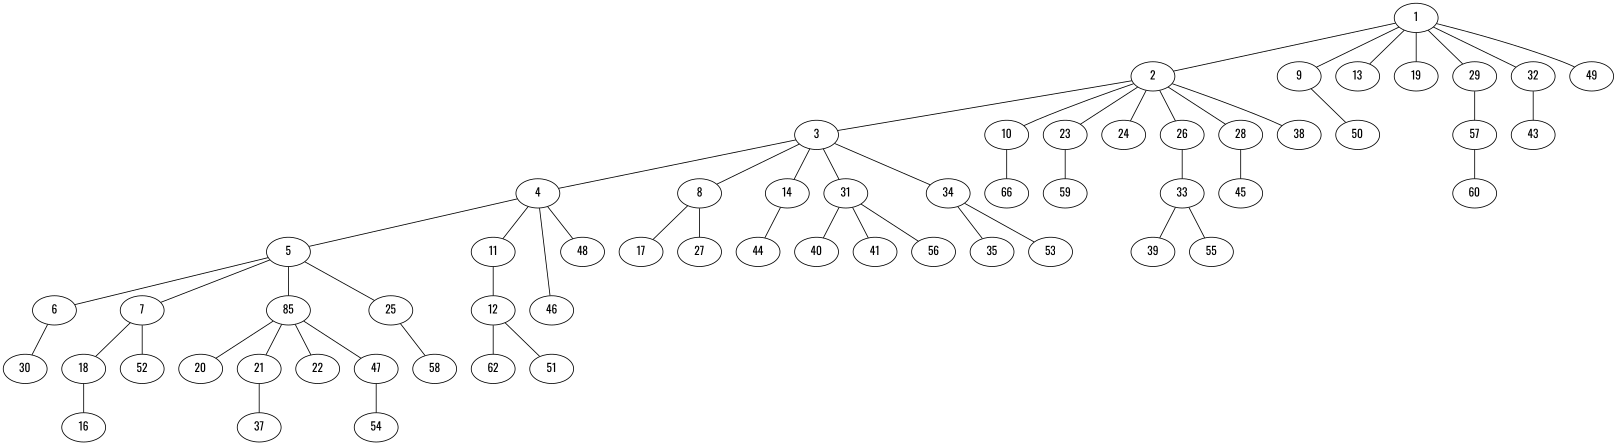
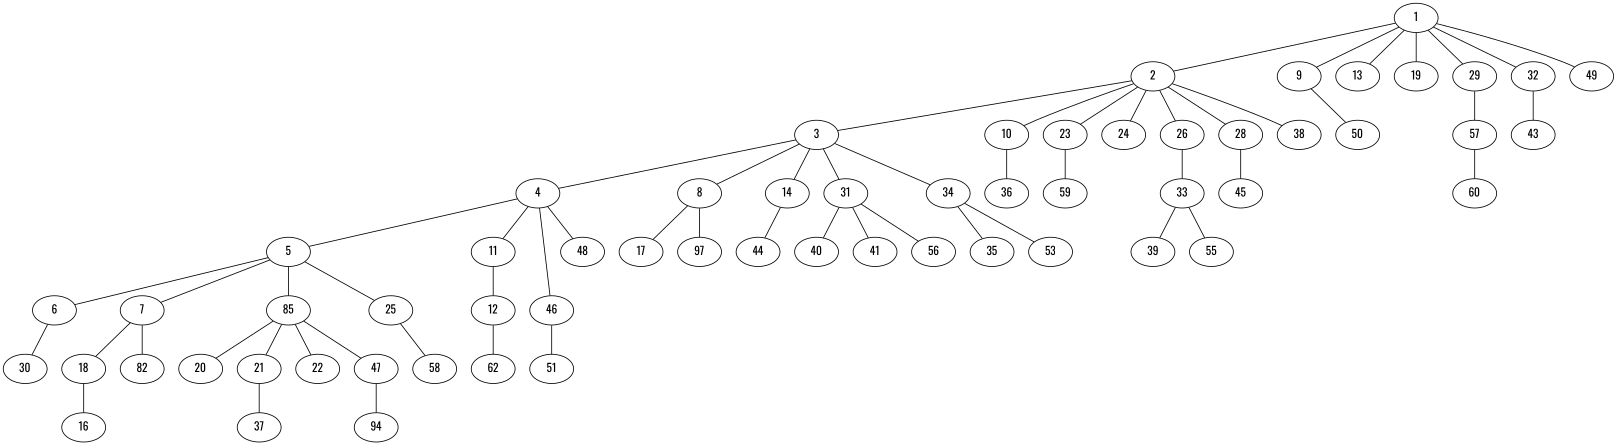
node "66": label "66" -> "36"
node "27": label "27" -> "97"
edge "12" -- "51": now "46" -- "51"
node "52": label "52" -> "82"
node "54": label "54" -> "94"
